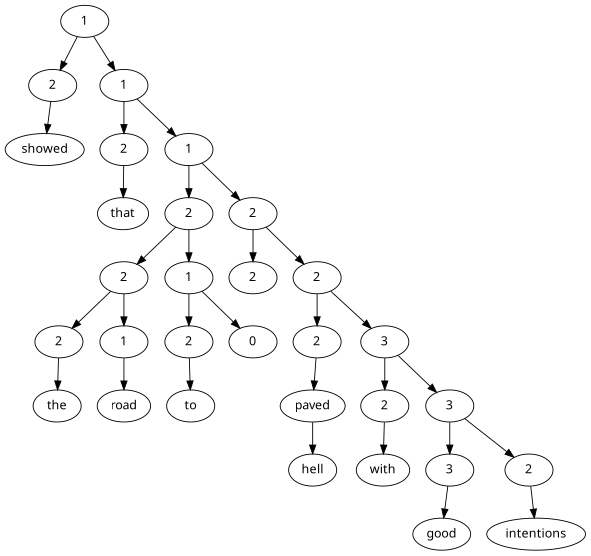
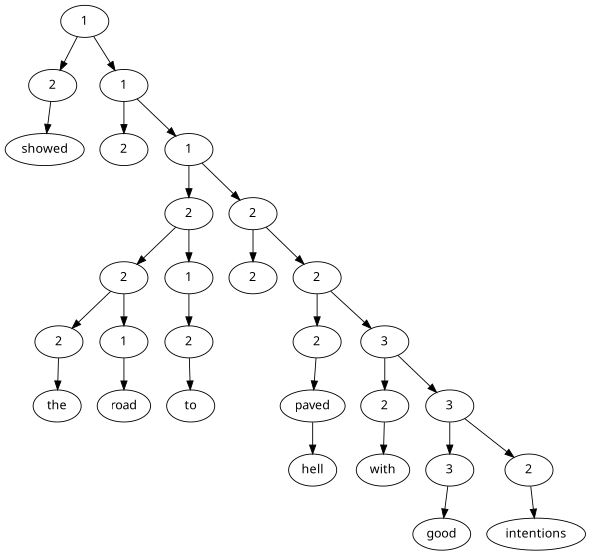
node "that": removed
node "0": removed
